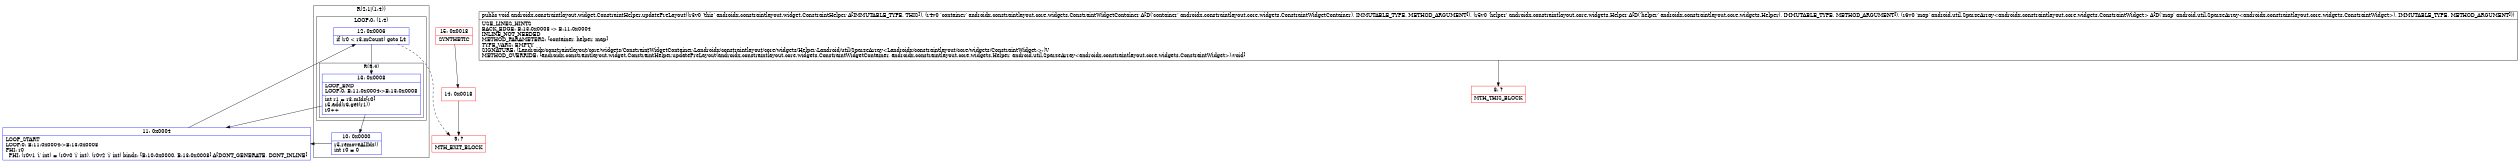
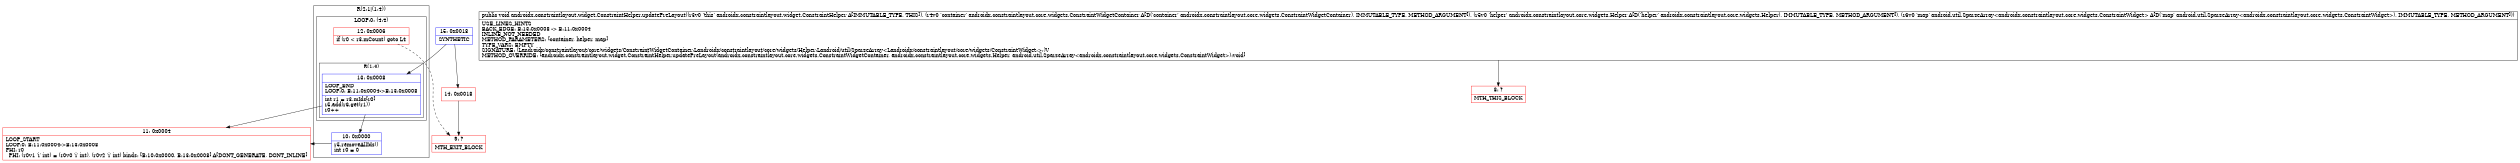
cluster "LOOP:0: (1:4)": label "LOOP:0: (1:4)" -> "LOOP:0: (4:4)"
node "12: 0x0006": color blue -> red
node "15: 0x0018": color red -> blue
edge "12: 0x0006" -> "13: 0x0008": now "15: 0x0018" -> "13: 0x0008"
cluster "R(9:4)": label "R(9:4)" -> "R(1:4)"
edge "11: 0x0004" -> "12: 0x0006": removed
node "11: 0x0004": color blue -> red
